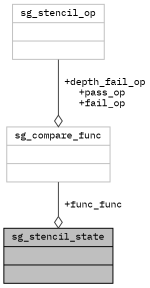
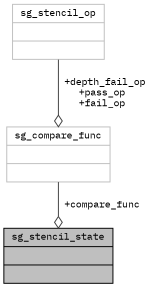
edge "sg_compare_func" -> "sg_stencil_state": label " +func_func" -> " +compare_func"
